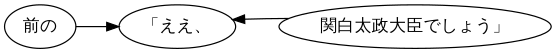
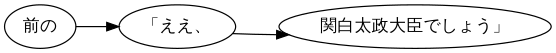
edge "関白太政大臣でしょう」" -> "「ええ、": reversed
